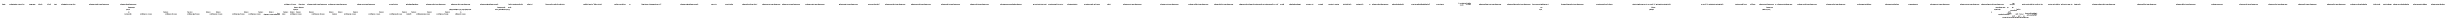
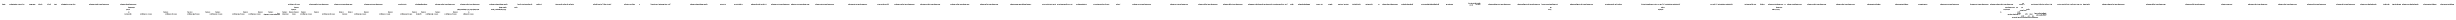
edge "this.CaptureCookies(response)" -> "Nancy.Testing.Browser": reversed
node "return this.HandleRequest(''DELETE'', bodyBytes, browserContext);": label "return this.HandleRequest(''DELETE'', bodyBytes, browserContext);" -> "return this.HandleRequest(''DELETE'', url, browserContext);"
